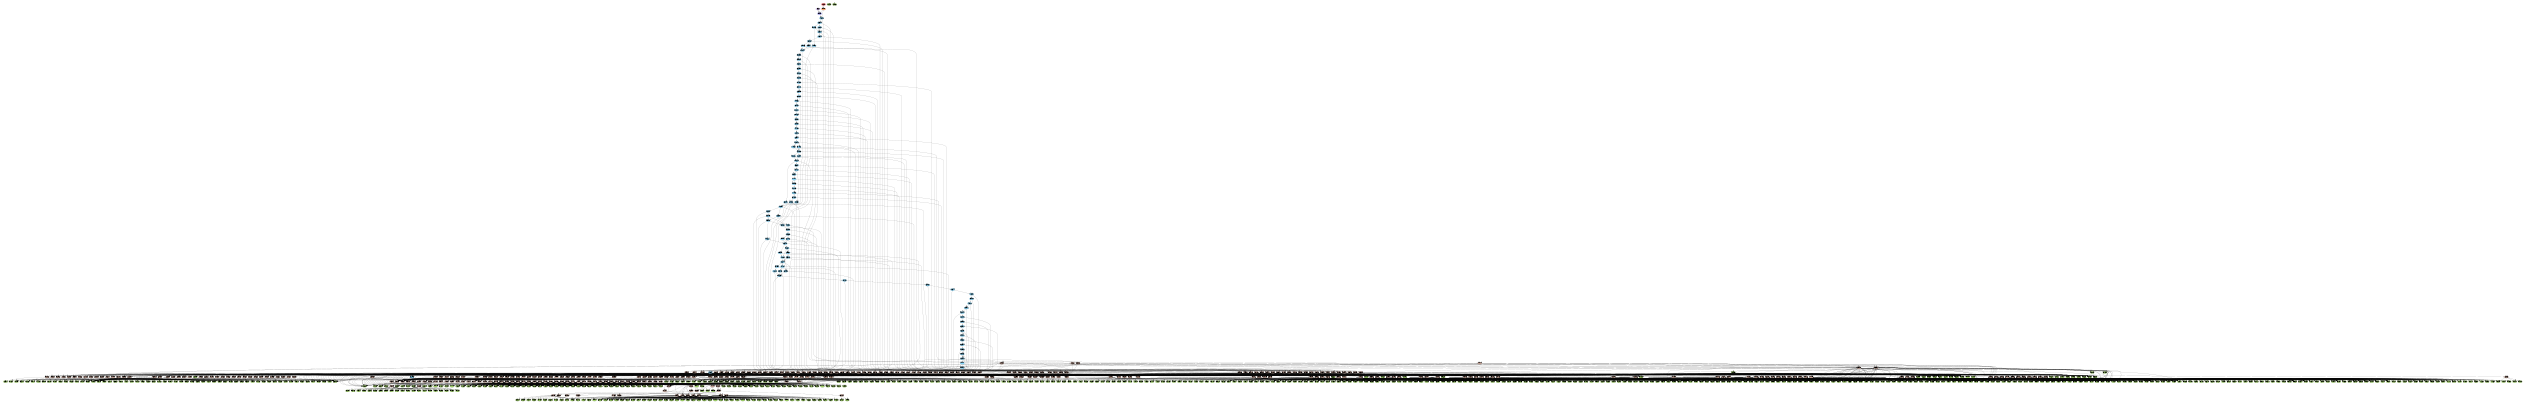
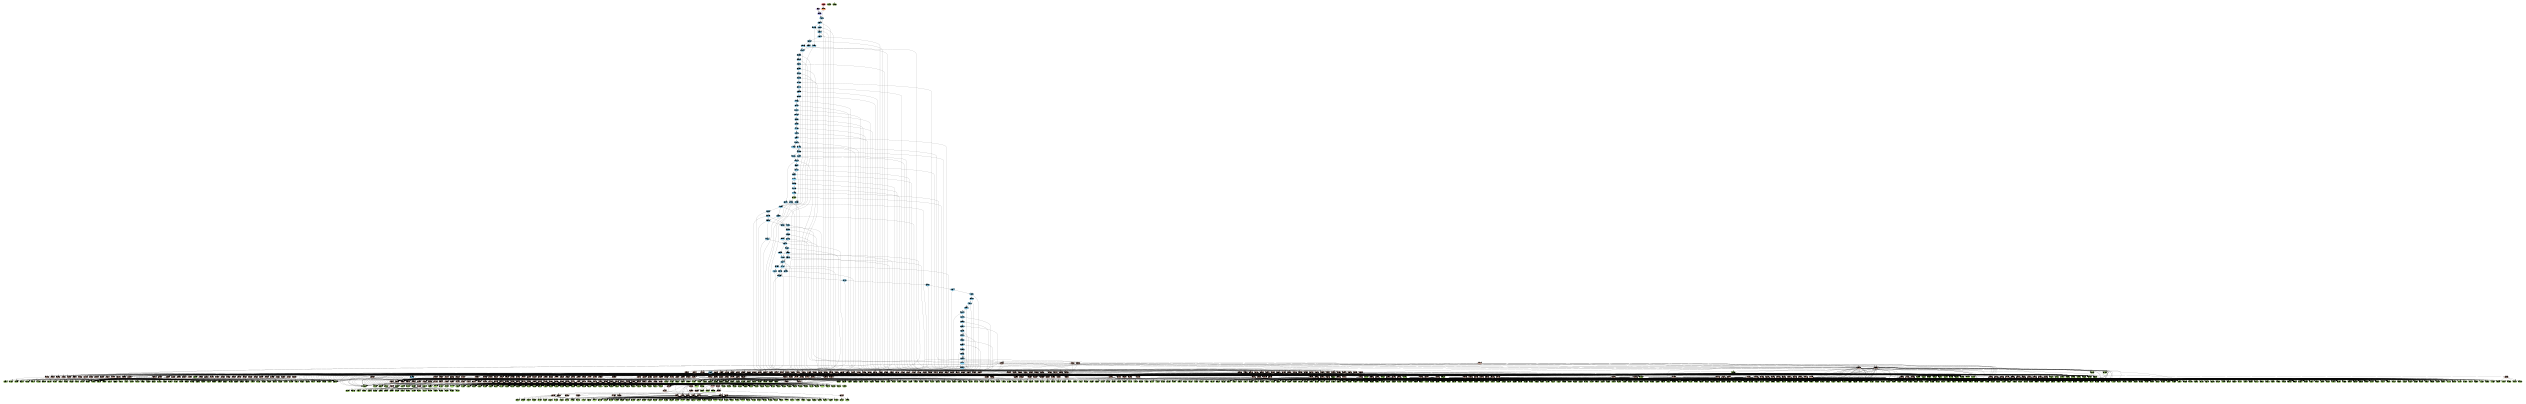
node "5046db7": fillcolor #85d5fa -> #9ccc66
